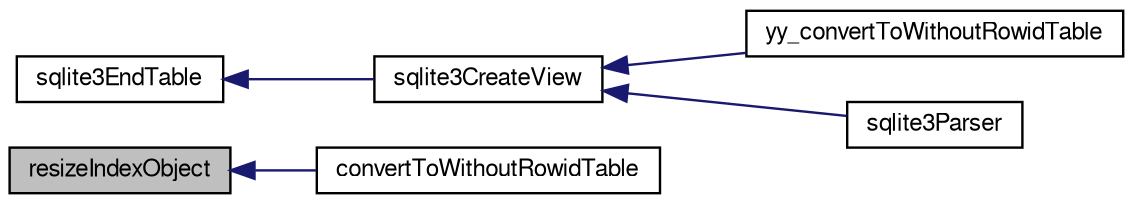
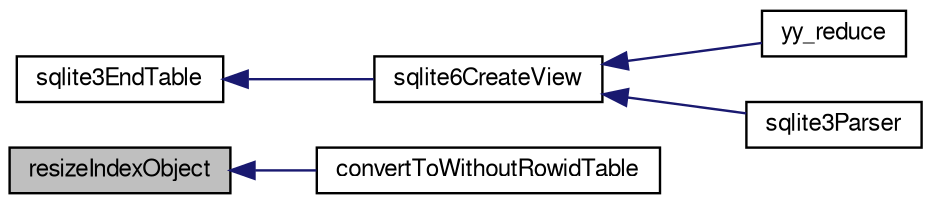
node "yy_convertToWithoutRowidTable": label "yy_convertToWithoutRowidTable" -> "yy_reduce"
node "sqlite3CreateView": label "sqlite3CreateView" -> "sqlite6CreateView"
